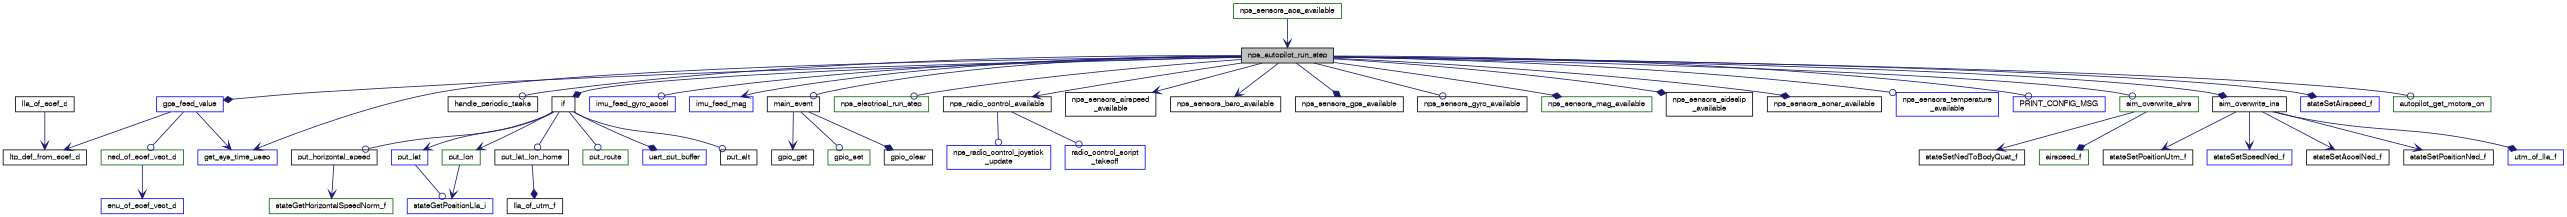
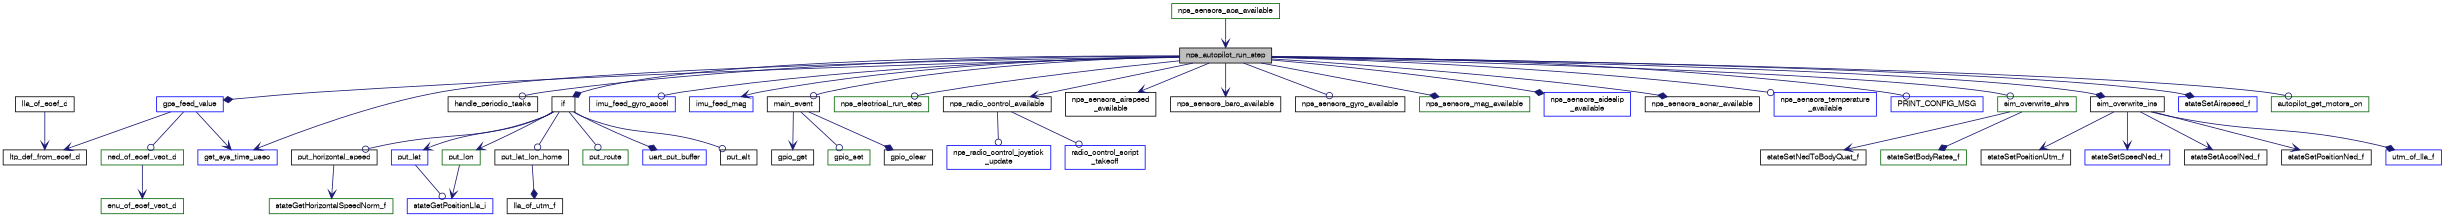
node "nps_sensors_gps_available": removed
node "nps_sensors_sideslip _available": color black -> blue
node "airspeed_f": label "airspeed_f" -> "stateSetBodyRates_f"
node "enu_of_ecef_vect_d": color blue -> darkgreen
